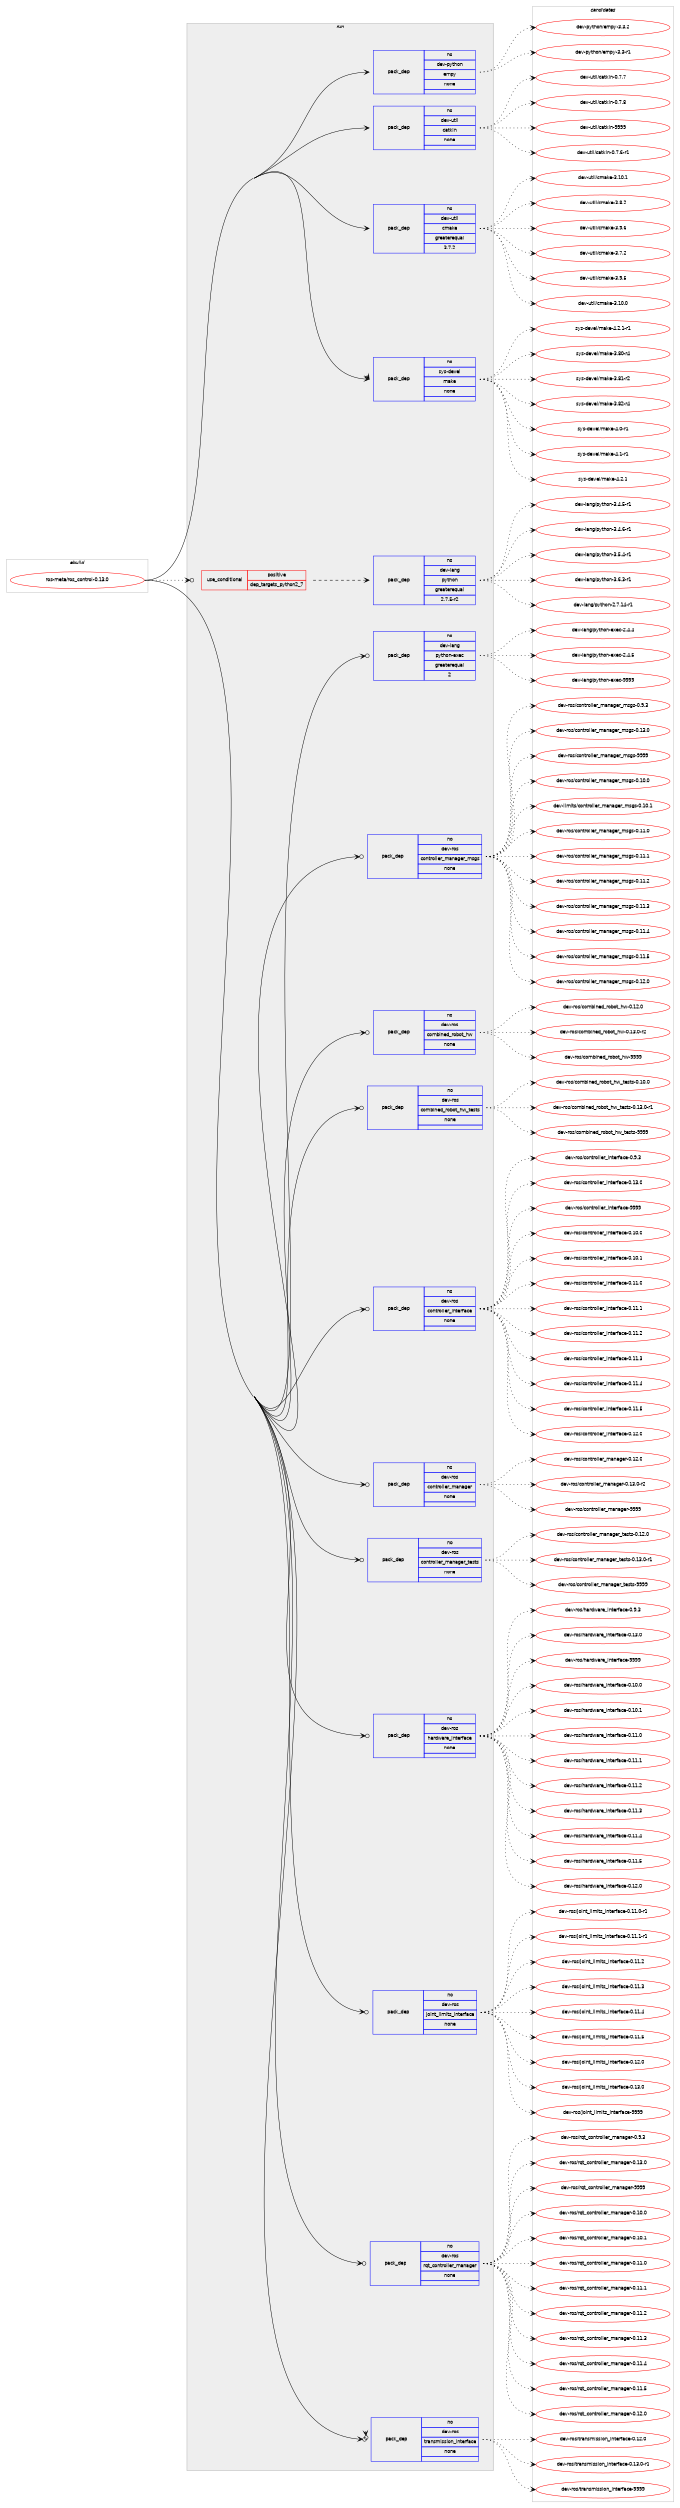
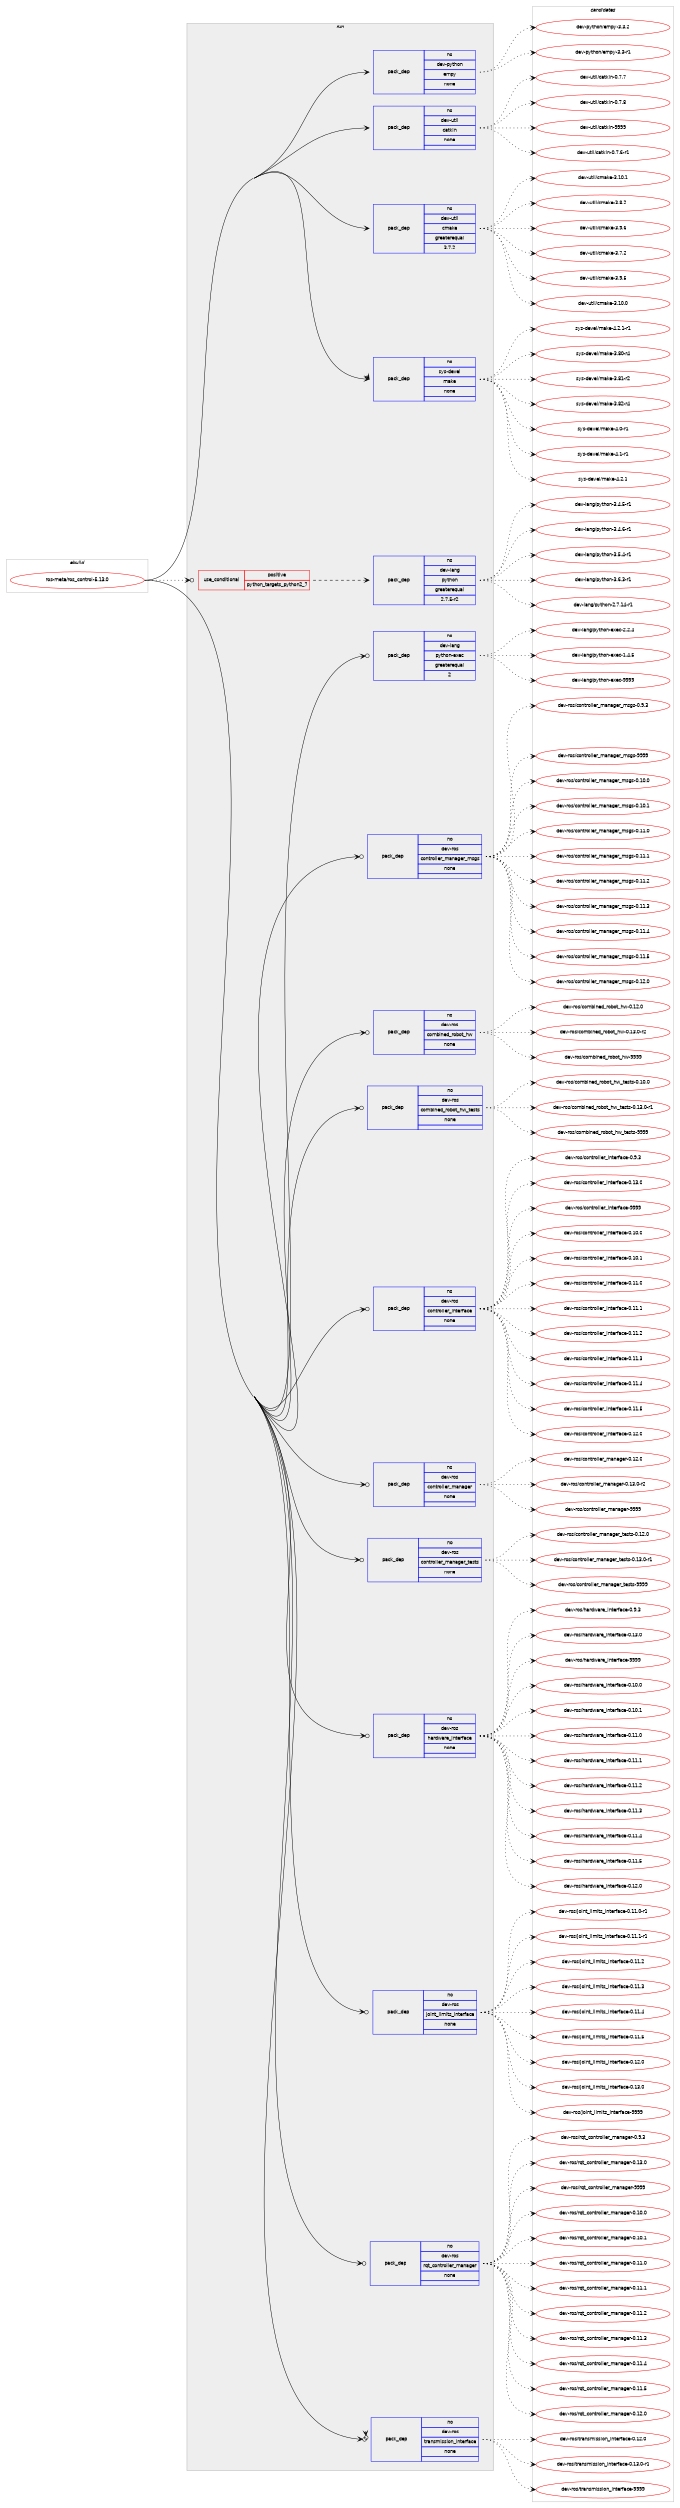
node "ros-meta/ros_control-0.13.0": label "ros-meta/ros_control-0.13.0" -> "ros-meta/ros_control-5.13.0"
node "use_conditional": text "dep_targets_python2_7" -> "python_targets_python2_7"
node "dev-lang/python-exec-2.4.4": label "dev-lang/python-exec-2.4.4" -> "dev-lang/python-exec-2.2.4"
node "dev-lang/python-exec-2.4.5": label "dev-lang/python-exec-2.4.5" -> "dev-lang/python-exec-1.4.5"
node "dev-ros/controller_manager_msgs-0.13.0": removed
node "dev-limits/controller_manager_msgs-0.10.1": label "dev-limits/controller_manager_msgs-0.10.1" -> "dev-ros/controller_manager_msgs-0.10.1"
